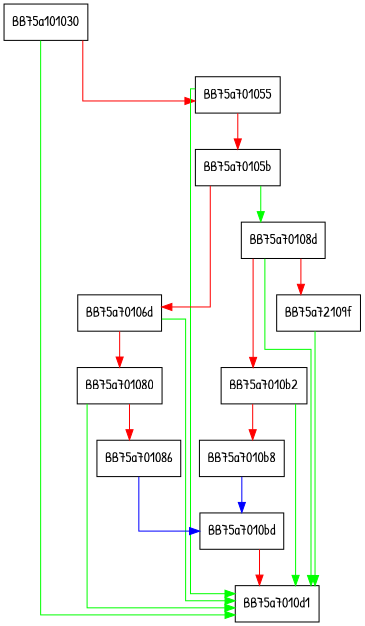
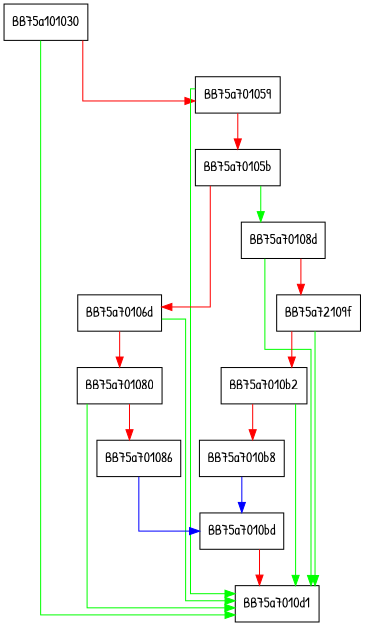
node "BB75a701055": label "BB75a701055" -> "BB75a701059"
edge "BB75a70108d" -> "BB75a7010b2": now "BB75a72109f" -> "BB75a7010b2"
